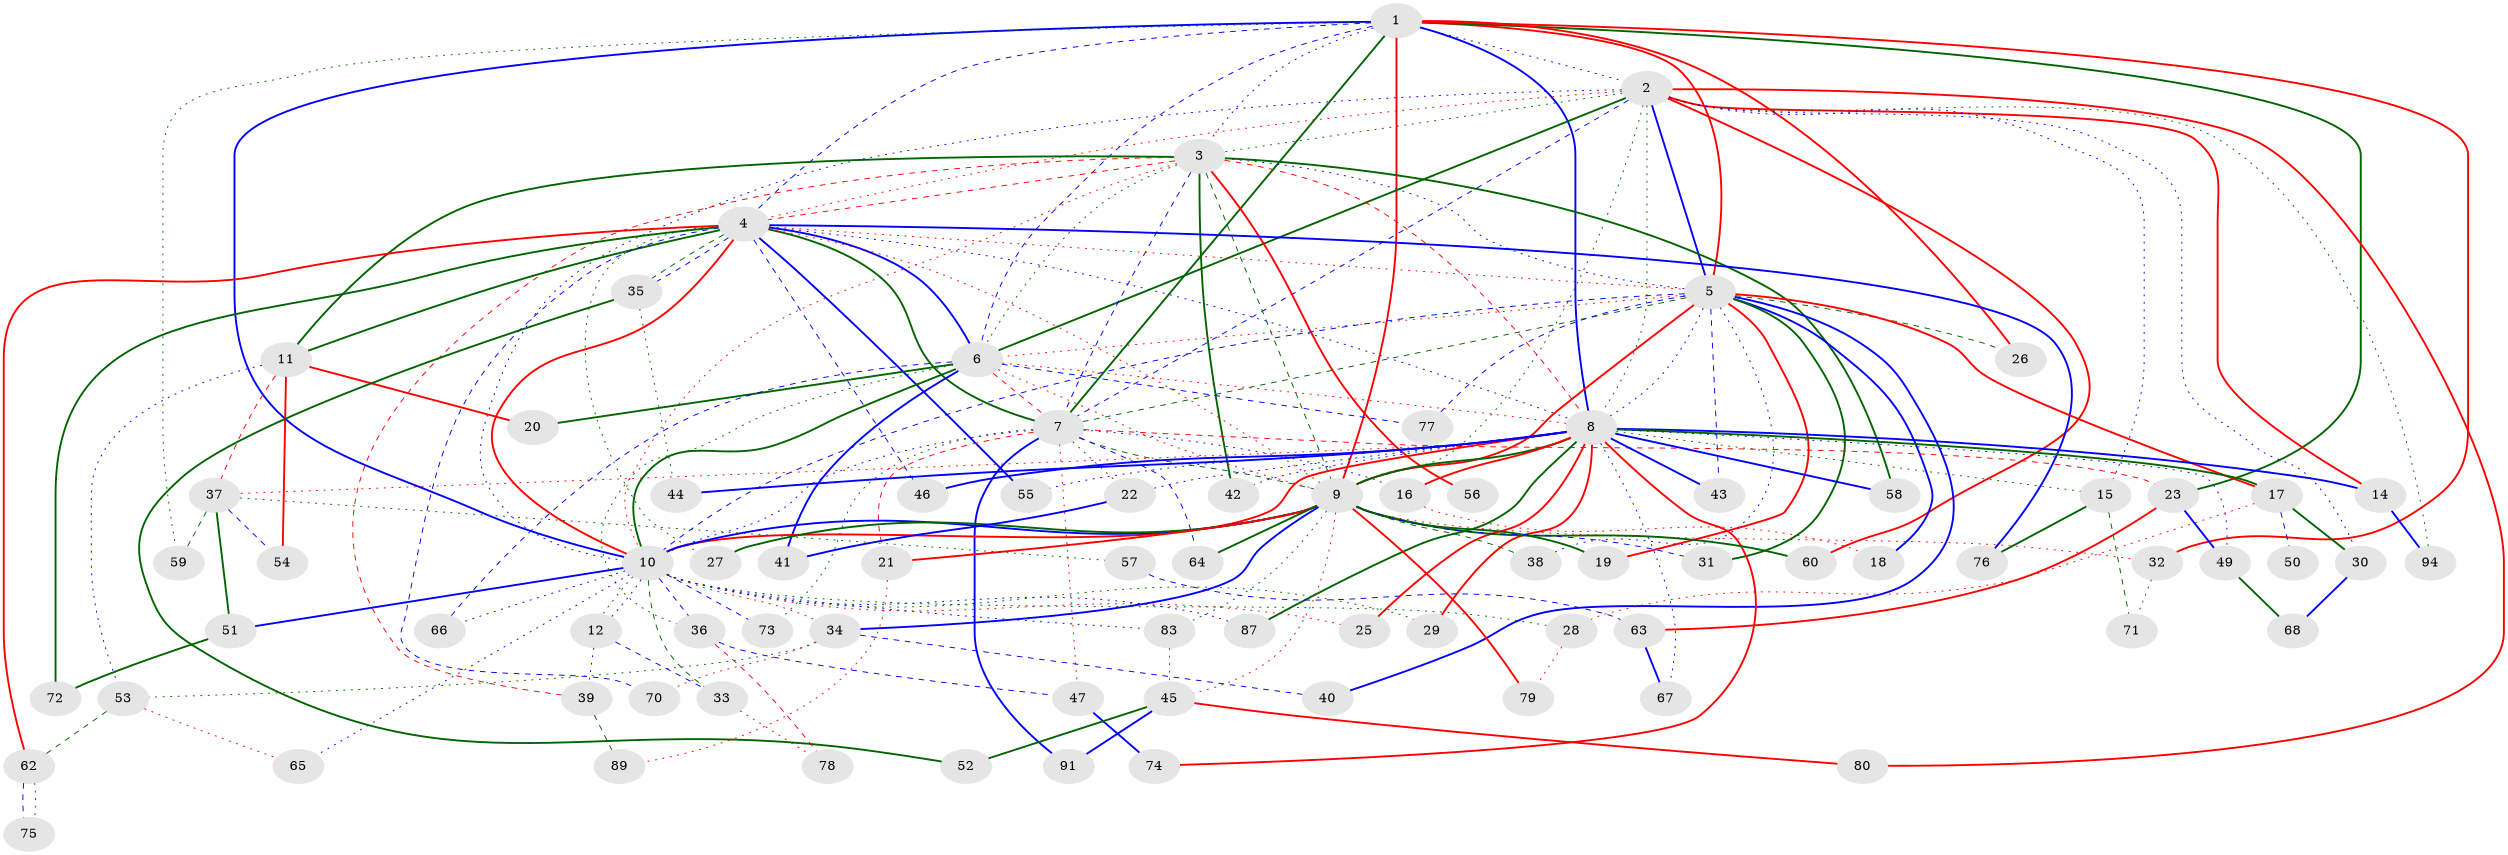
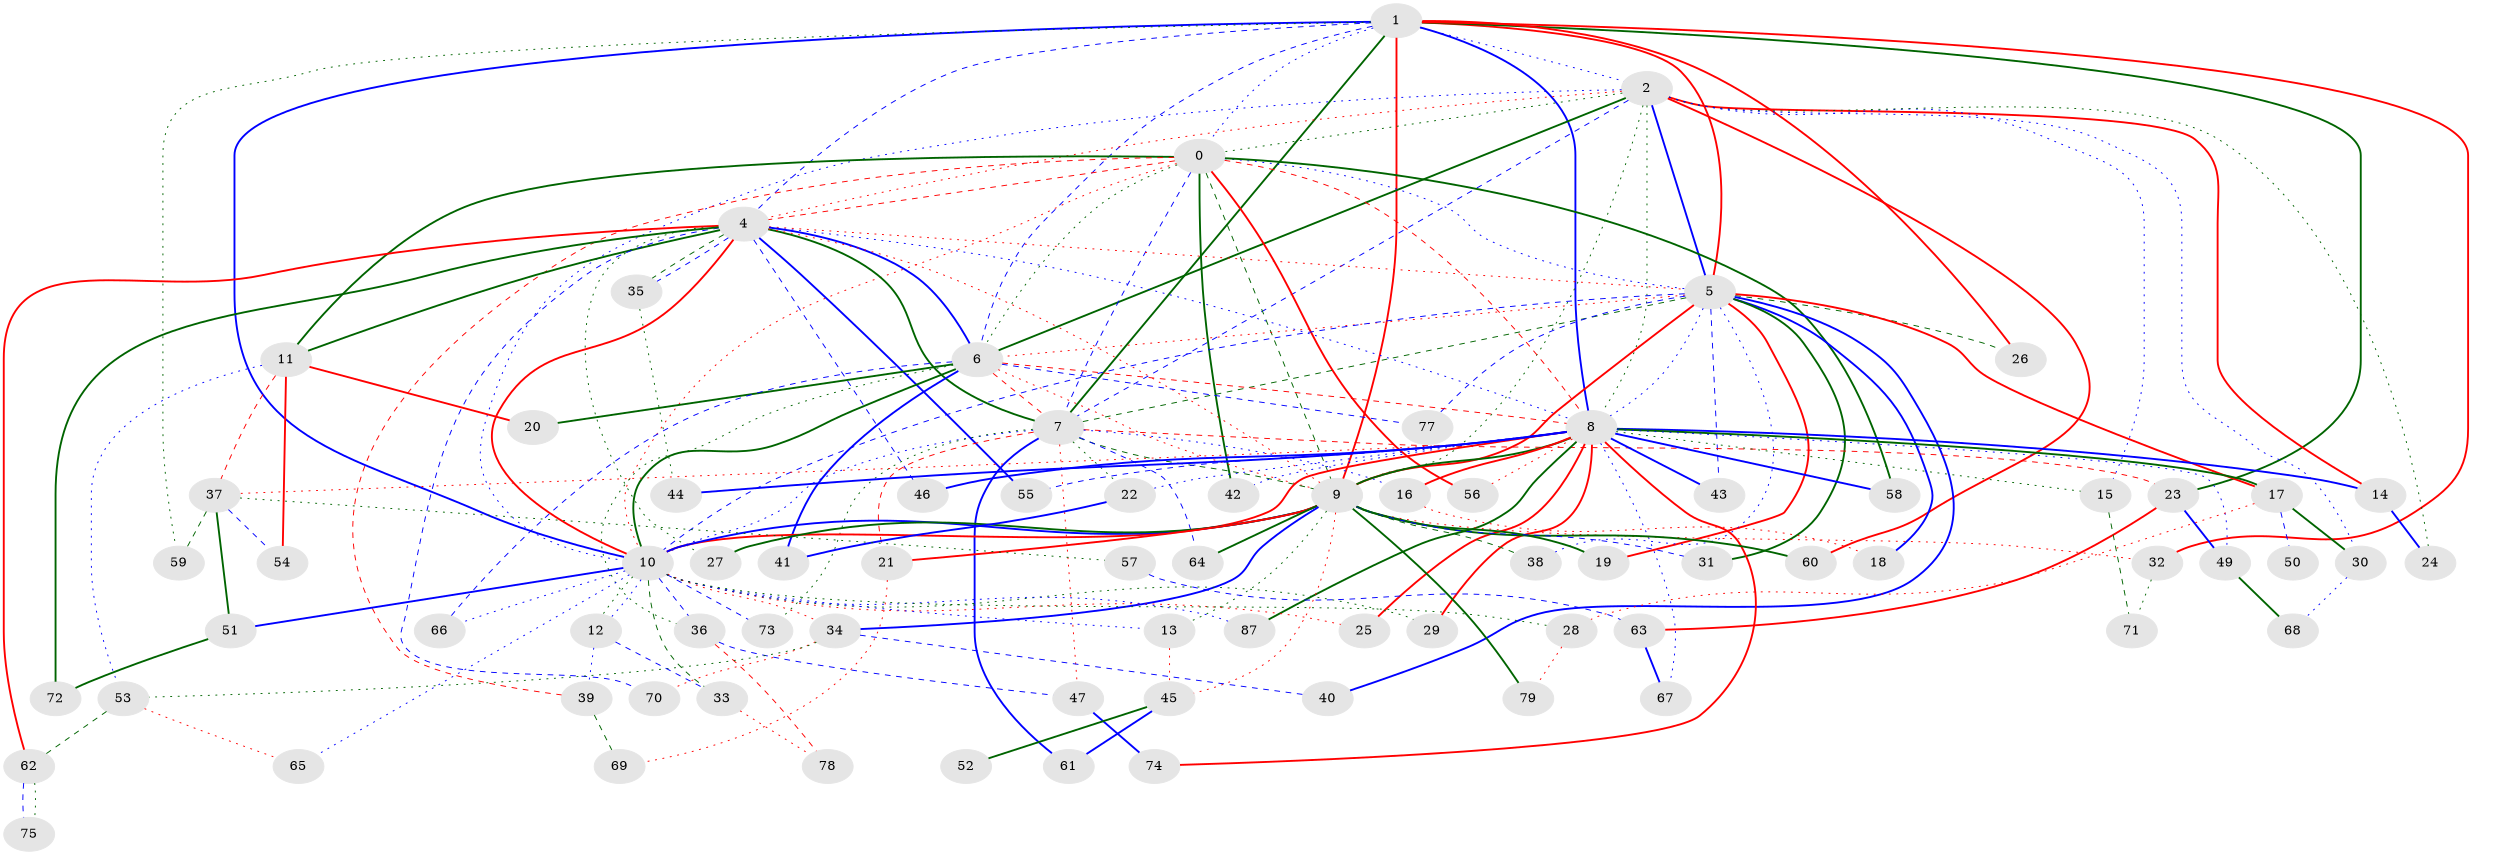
node "3": label "3" -> "0"
edge "6" -- "8": style dotted -> dashed
edge "8" -- "55": style dotted -> dashed
edge "8" -- "56": added
node "76": removed
node "94": label "94" -> "24"
edge "9" -- "79": color red -> darkgreen
edge "30" -- "68": style bold -> dotted
node "83": label "83" -> "13"
edge "35" -- "52": removed
node "89": label "89" -> "69"
node "91": label "91" -> "61"
node "80": removed
